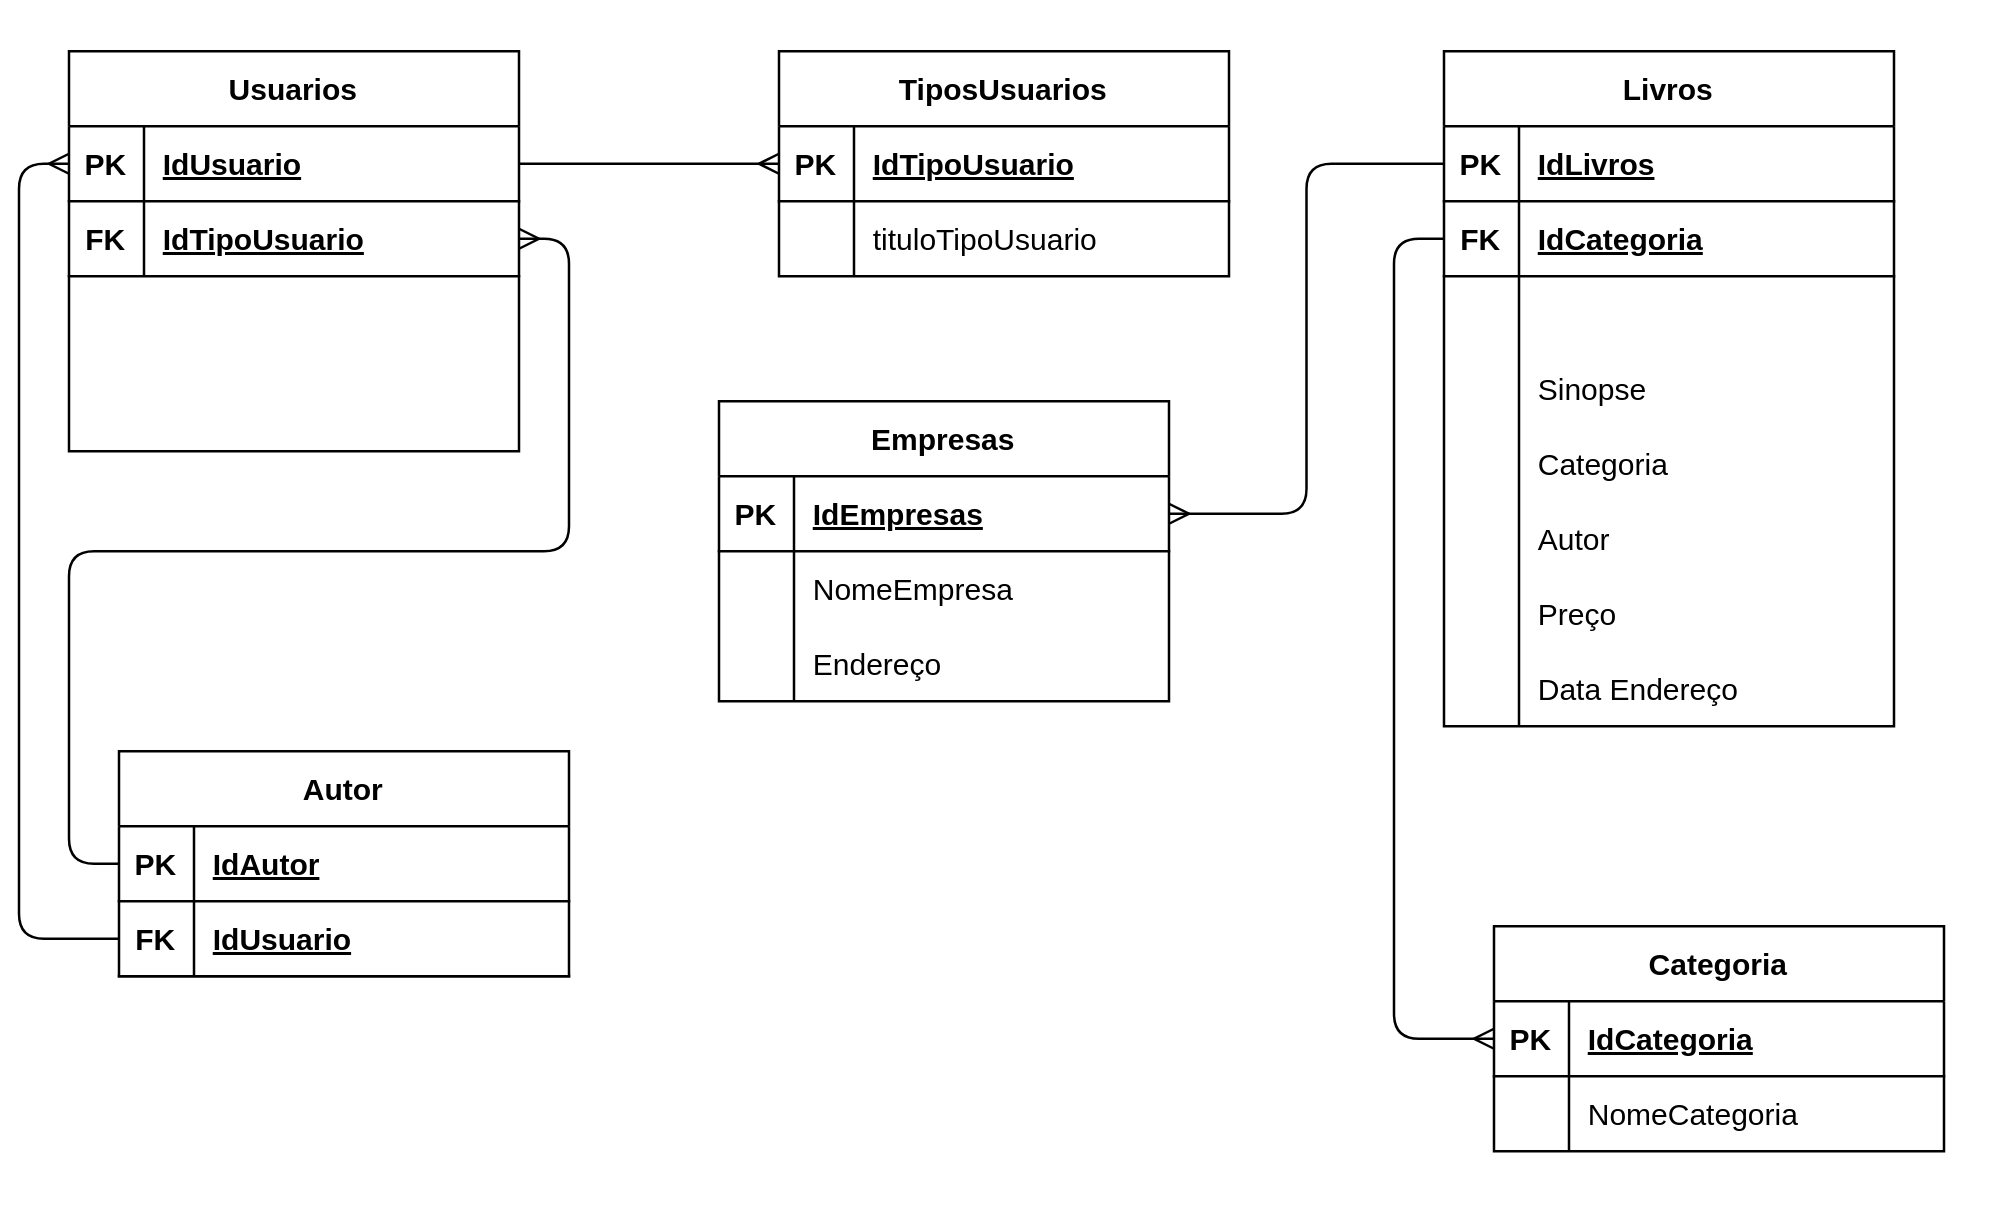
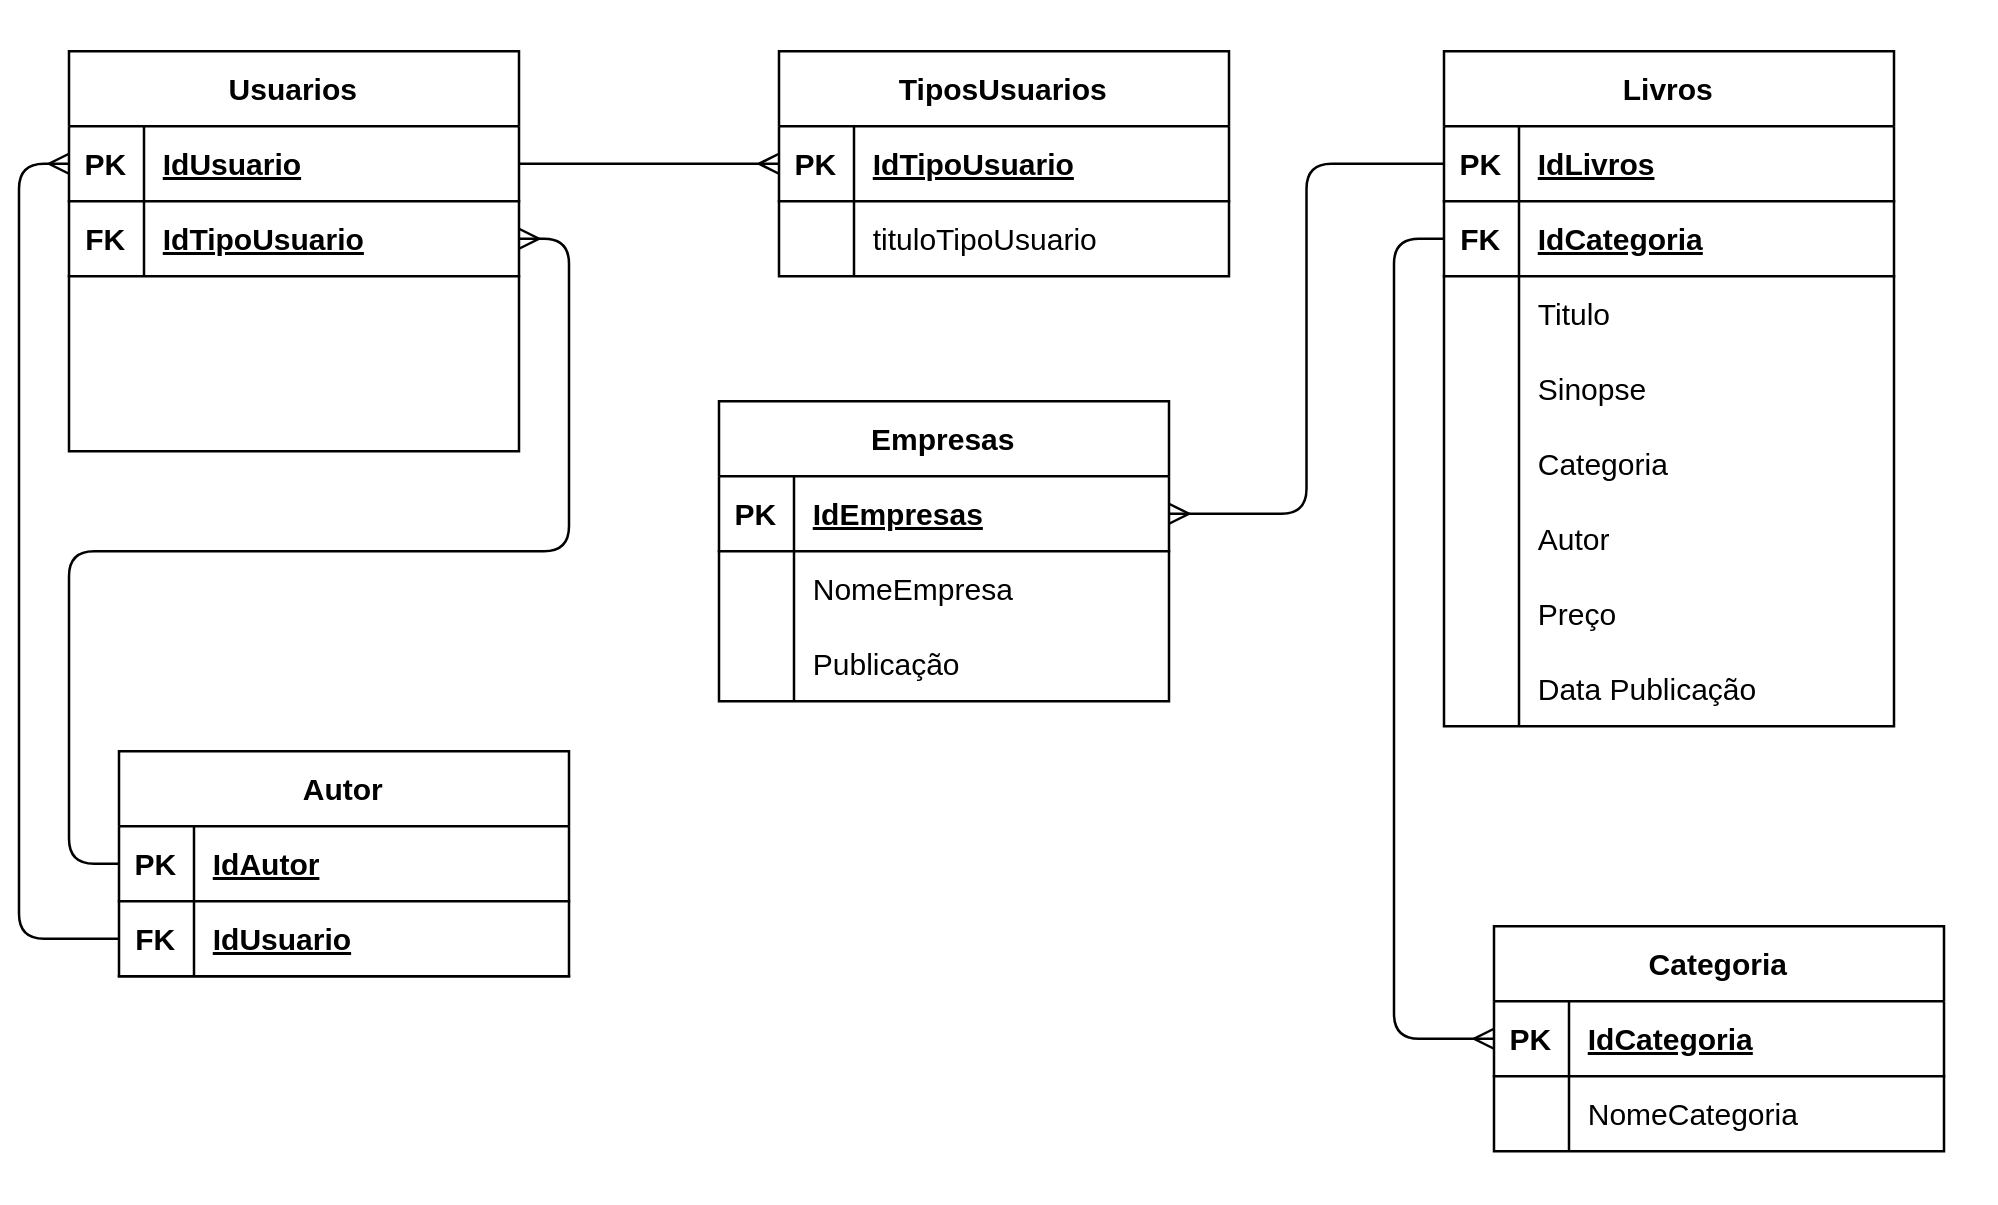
node "Titulo": added
node "Endereço": label "Endereço" -> "Publicação"
node "Data Endereço": label "Data Endereço" -> "Data Publicação"
